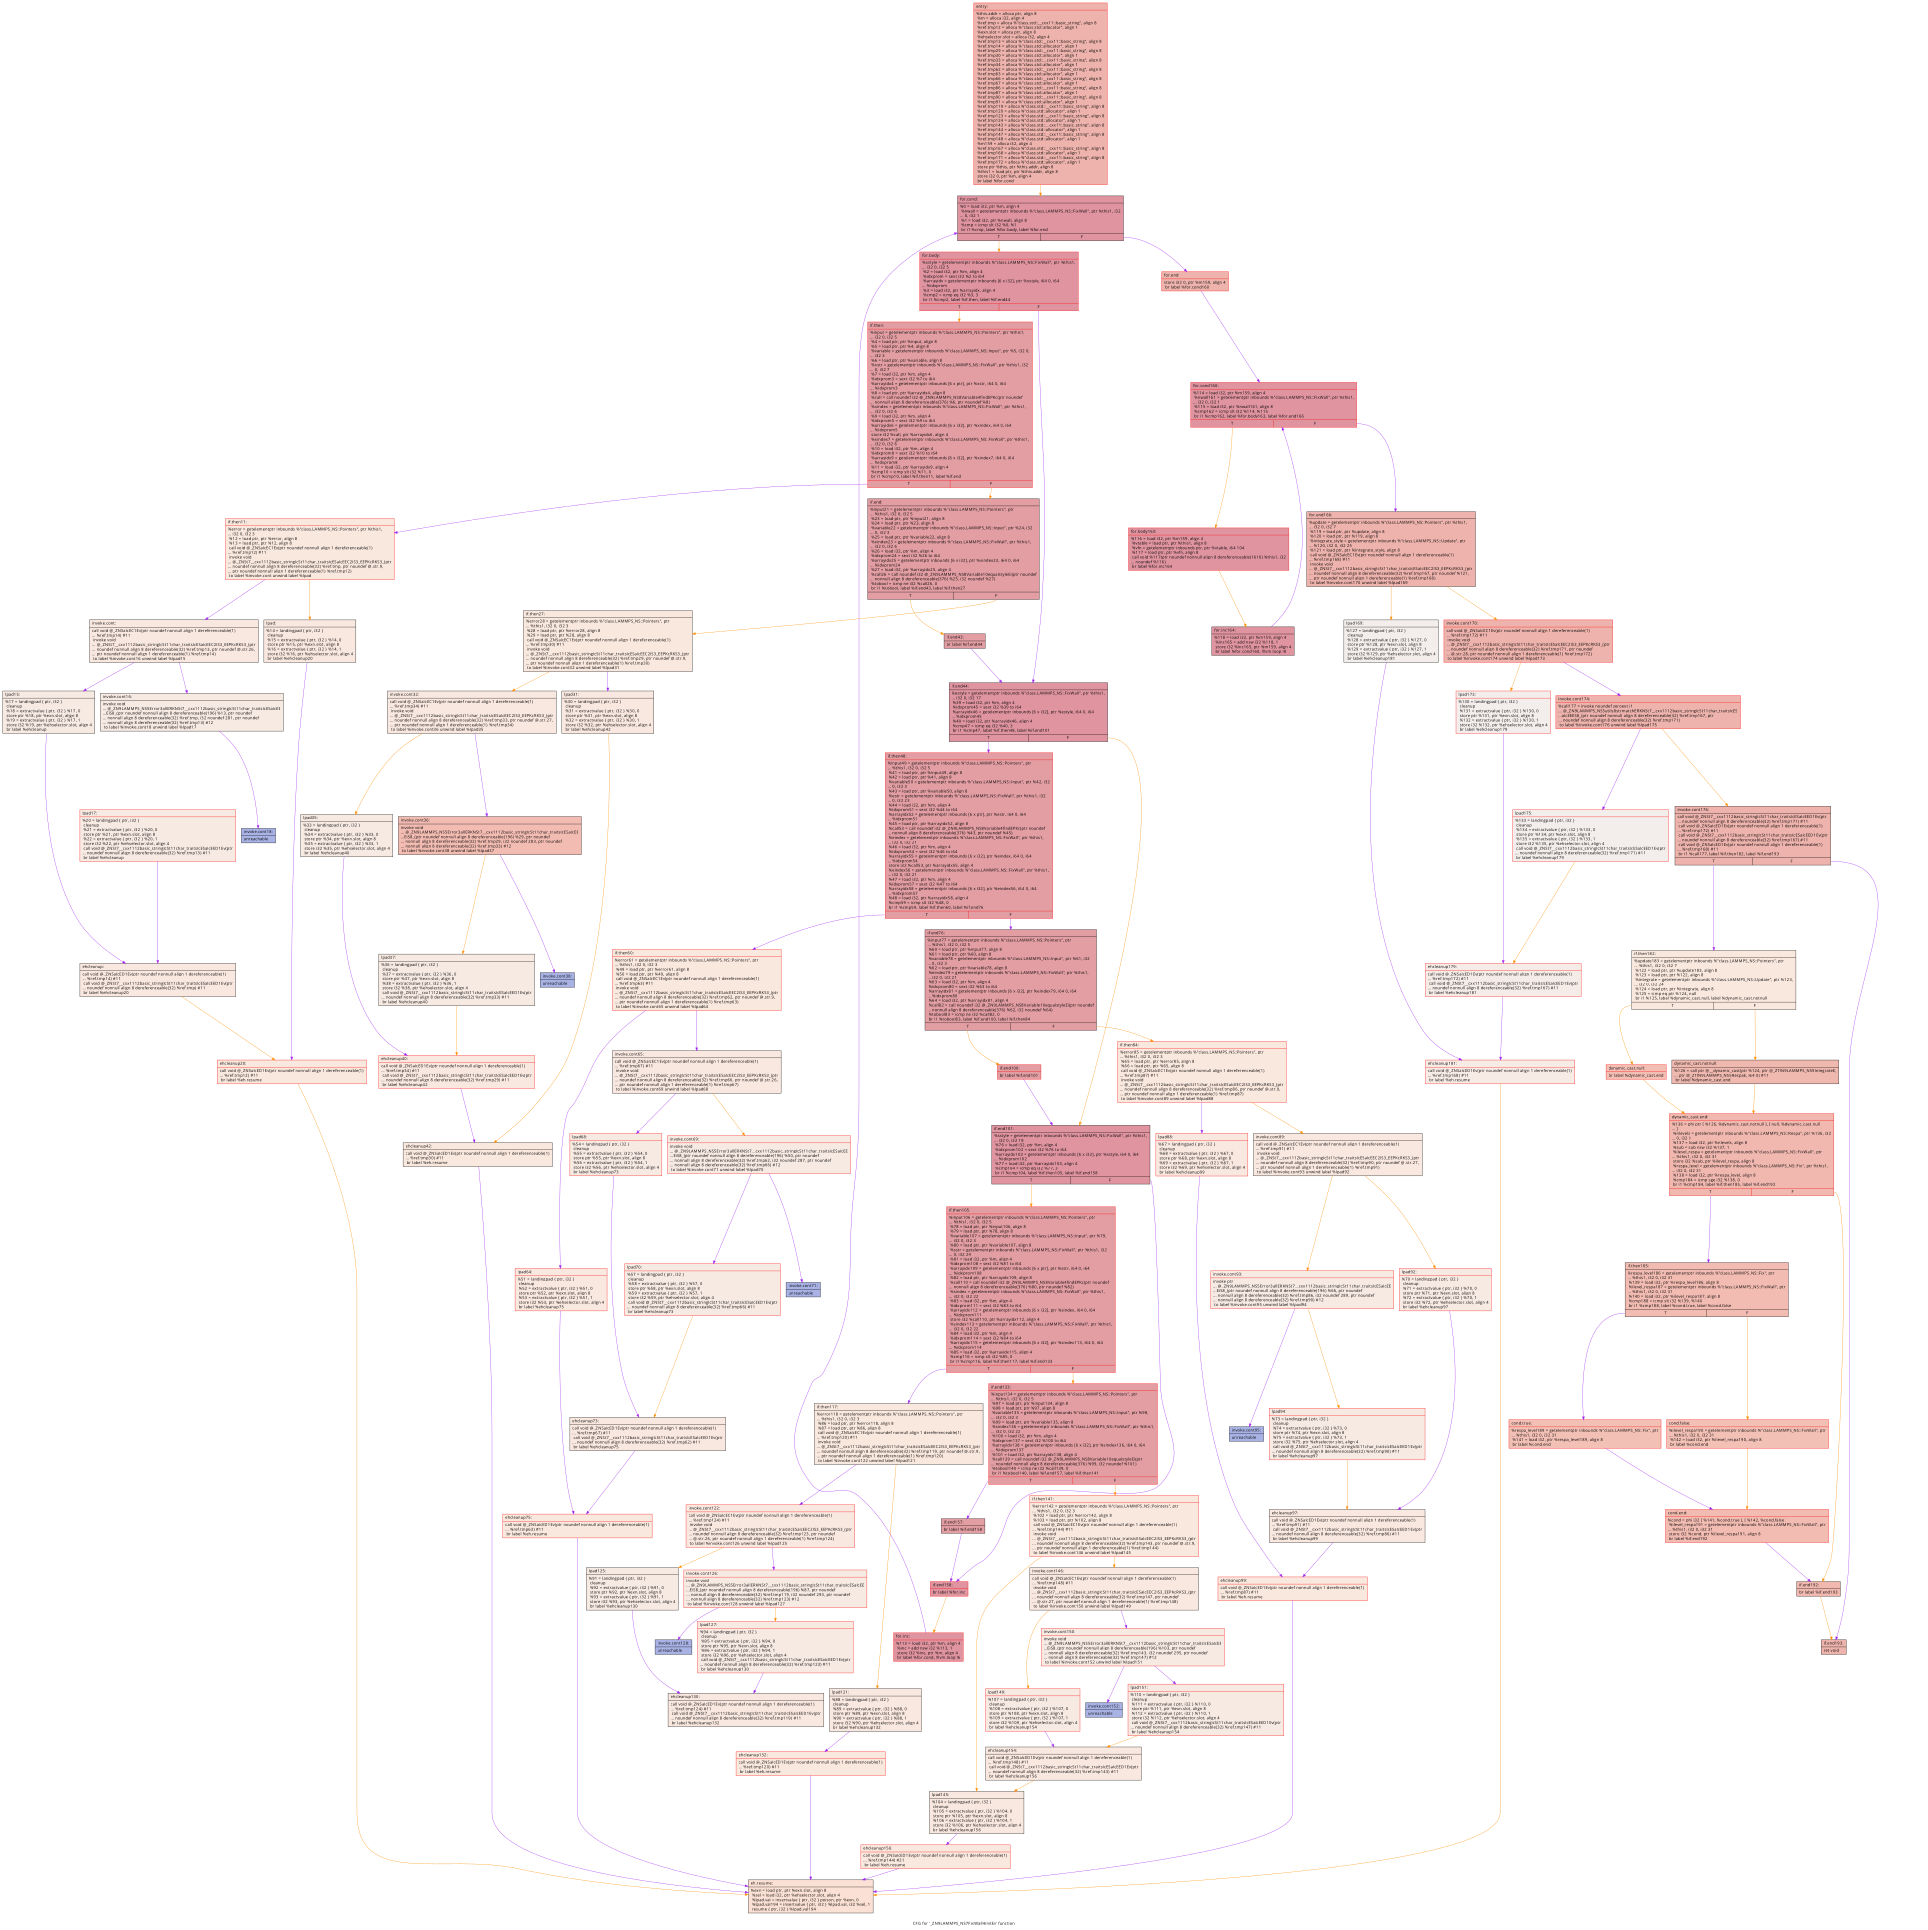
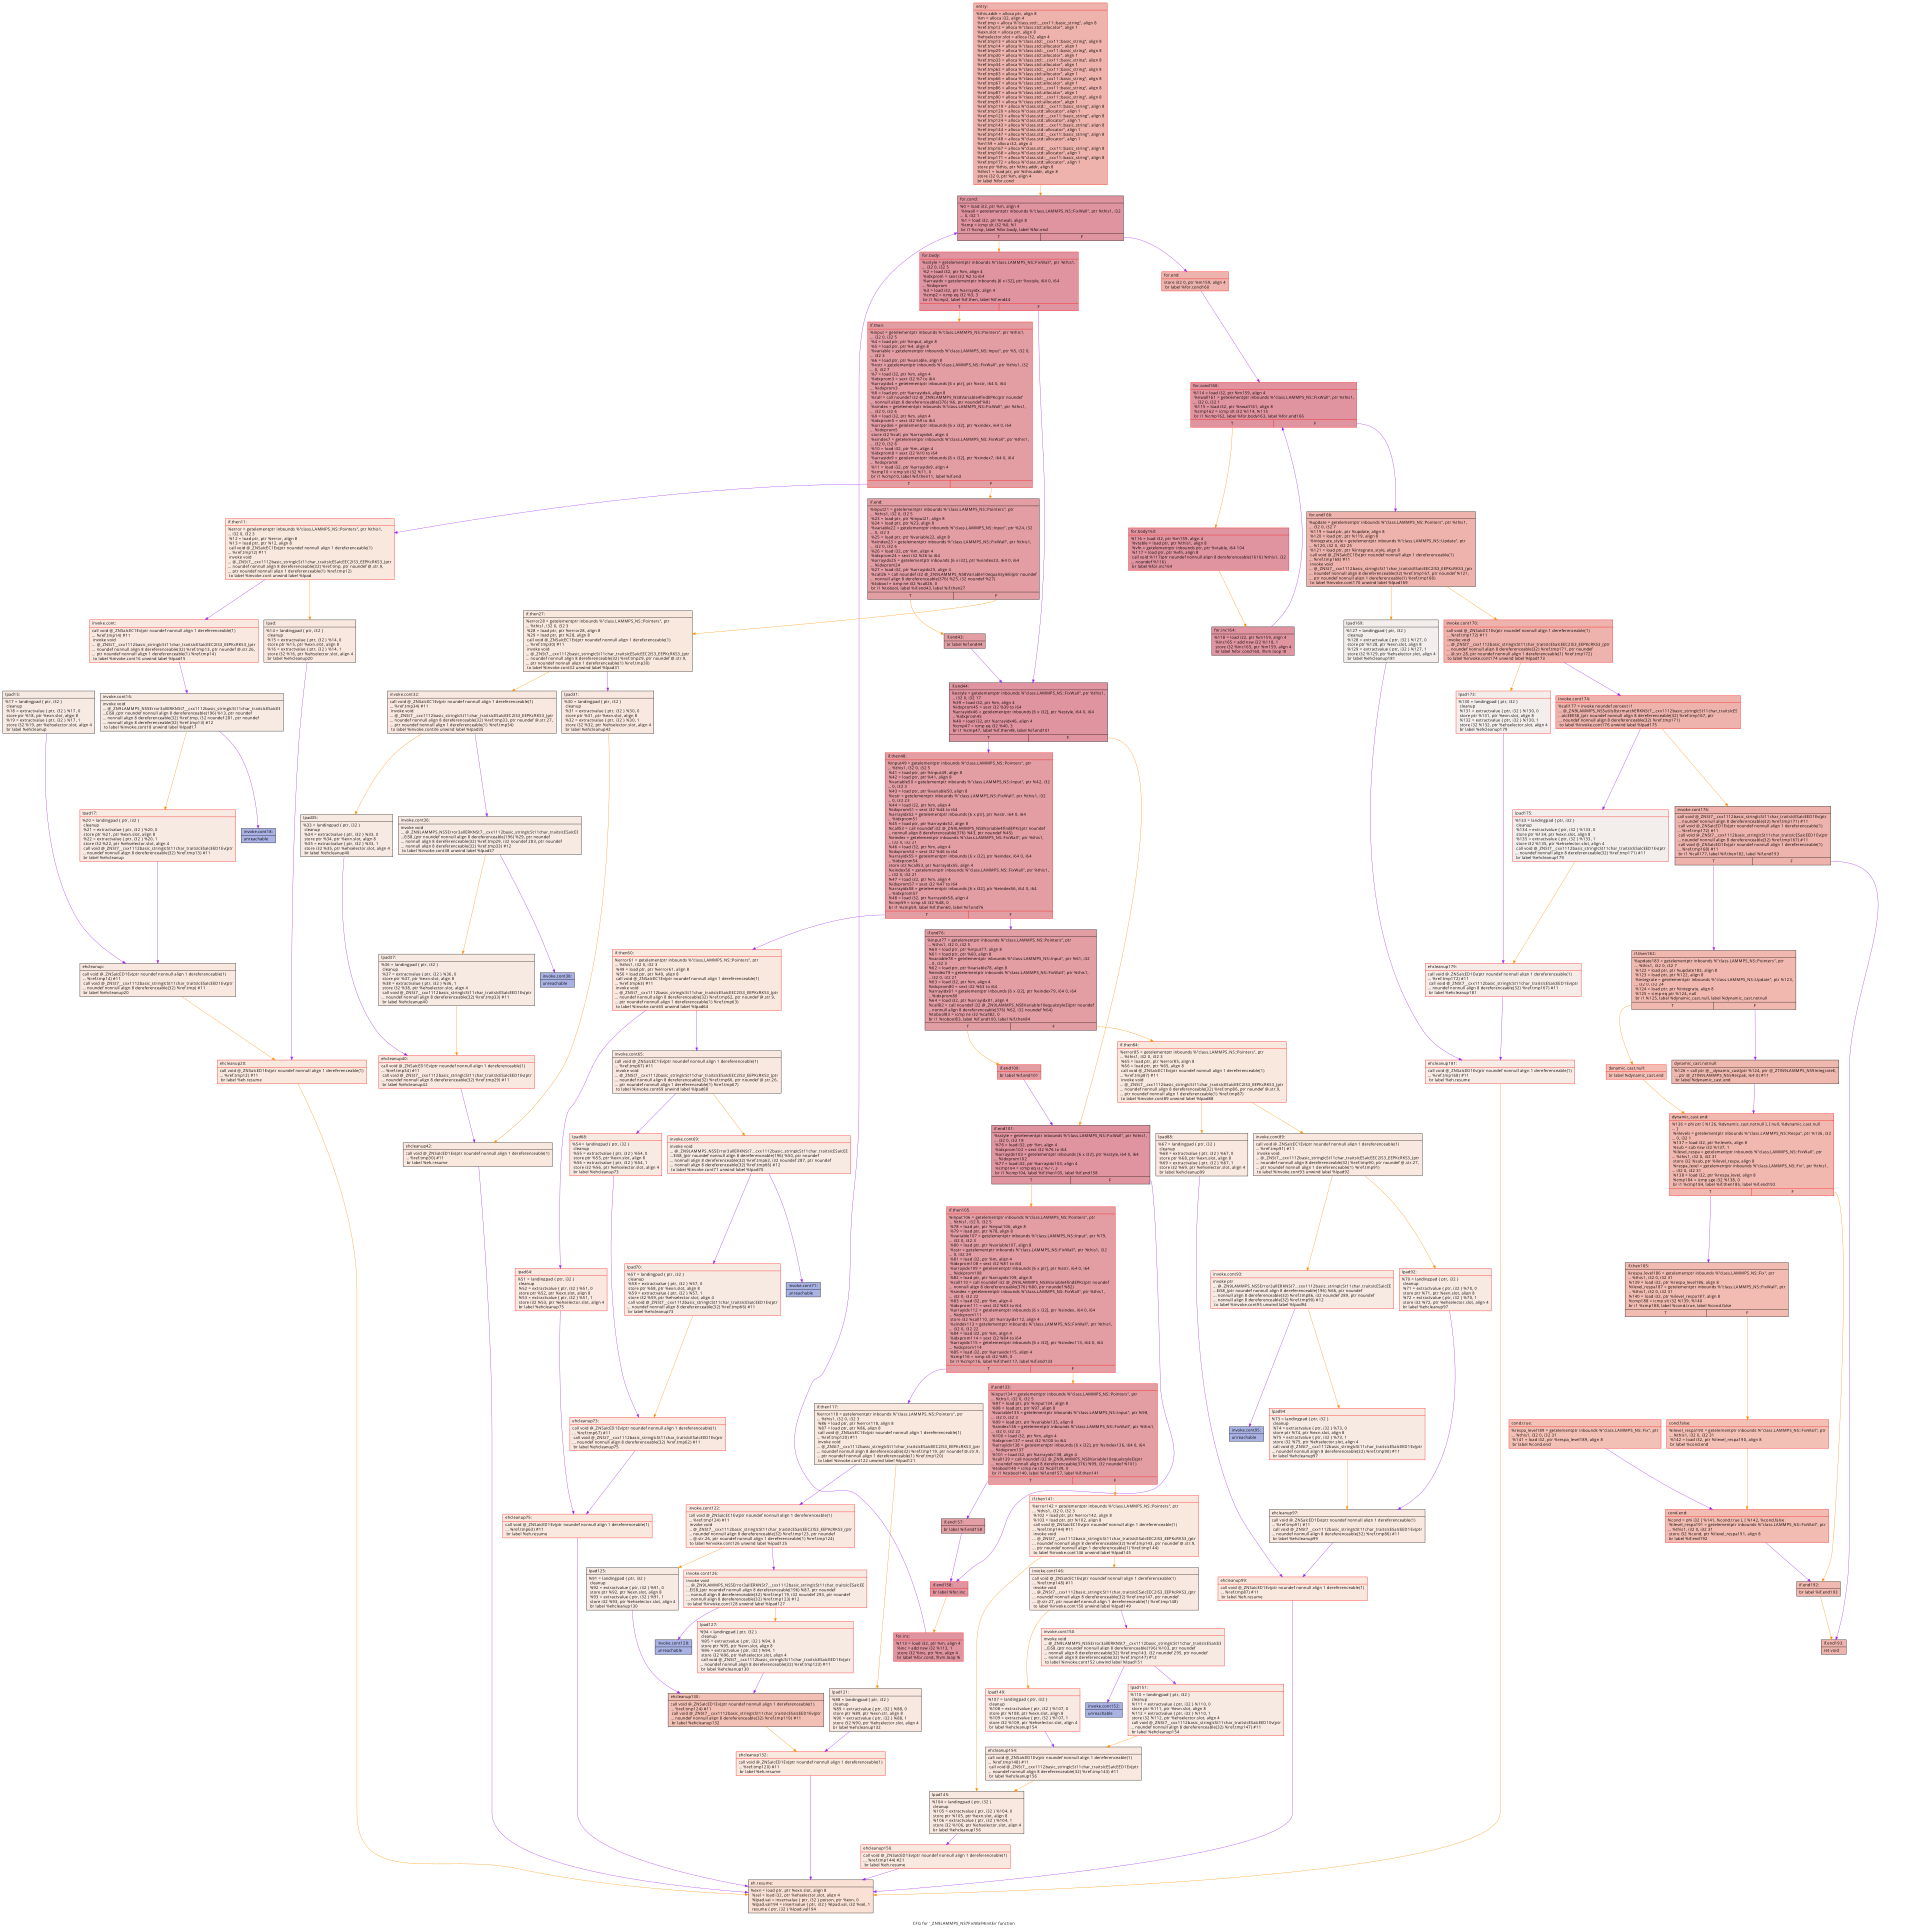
node "invoke.cont:": color black -> red
edge "invoke.cont:" -> "lpad15:": removed
edge "invoke.cont16:" -> "lpad17:": added
node "invoke.cont36:": fillcolor #e1675170 -> #eed0c070
node "if.then182:": fillcolor #f2cab570 -> #dc5d4a70
edge "if.then182:" -> "dynamic_cast.notnull:": color darkorange -> purple
edge "dynamic_cast.notnull:" -> "dynamic_cast.end:": color darkorange -> purple
edge "if.then84:" -> "lpad88:": color purple -> darkorange
node "lpad88:": color red -> black
edge "if.then185:" -> "cond.true:": removed
node "ehcleanup73:": color black -> red
node "ehcleanup130:": fillcolor #f1ccb870 -> #e5705870
node "lpad121:": text "store ptr %89, ptr %exn.slot, align 8" -> "store ptr %89, ptr %exn.str, align 8"
edge "ehcleanup130:" -> "ehcleanup132:": added
